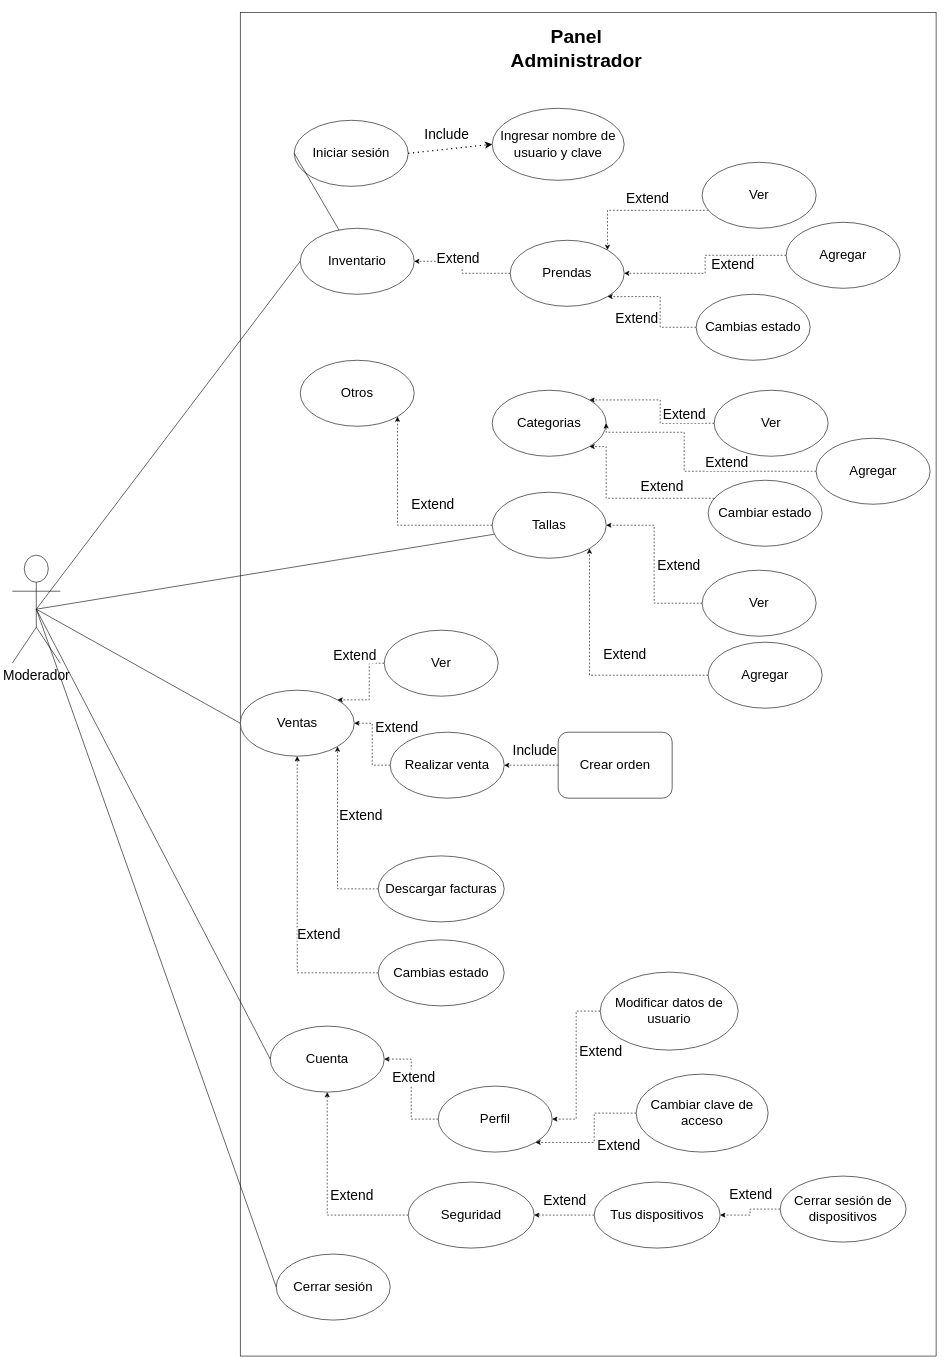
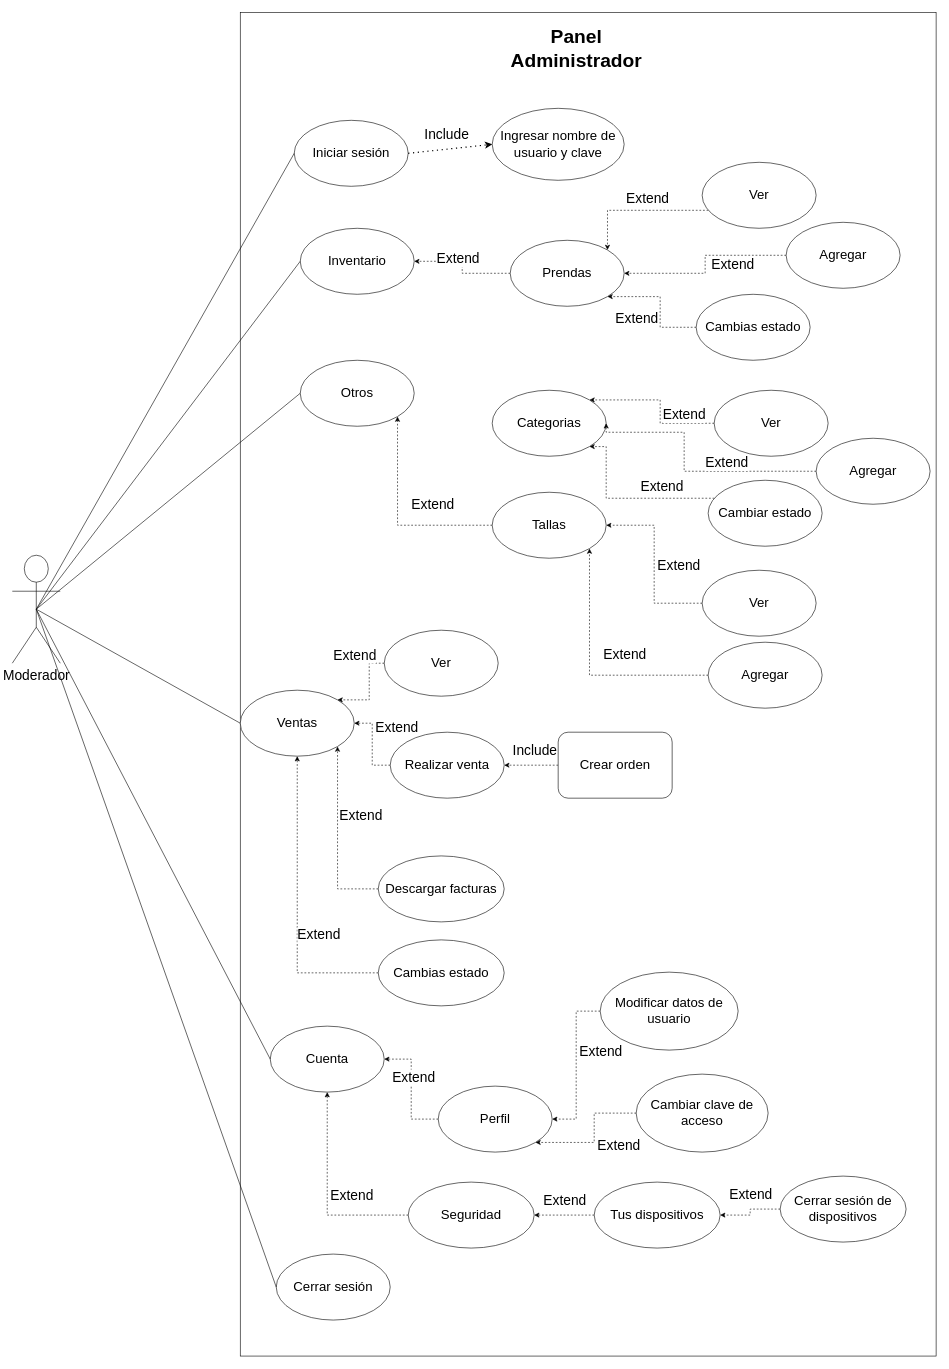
edge "Iniciar sesión" -- "Inventario": now "Iniciar sesión" -- "Moderador"
edge "Tallas" -- "Moderador": now "Otros" -- "Moderador"
